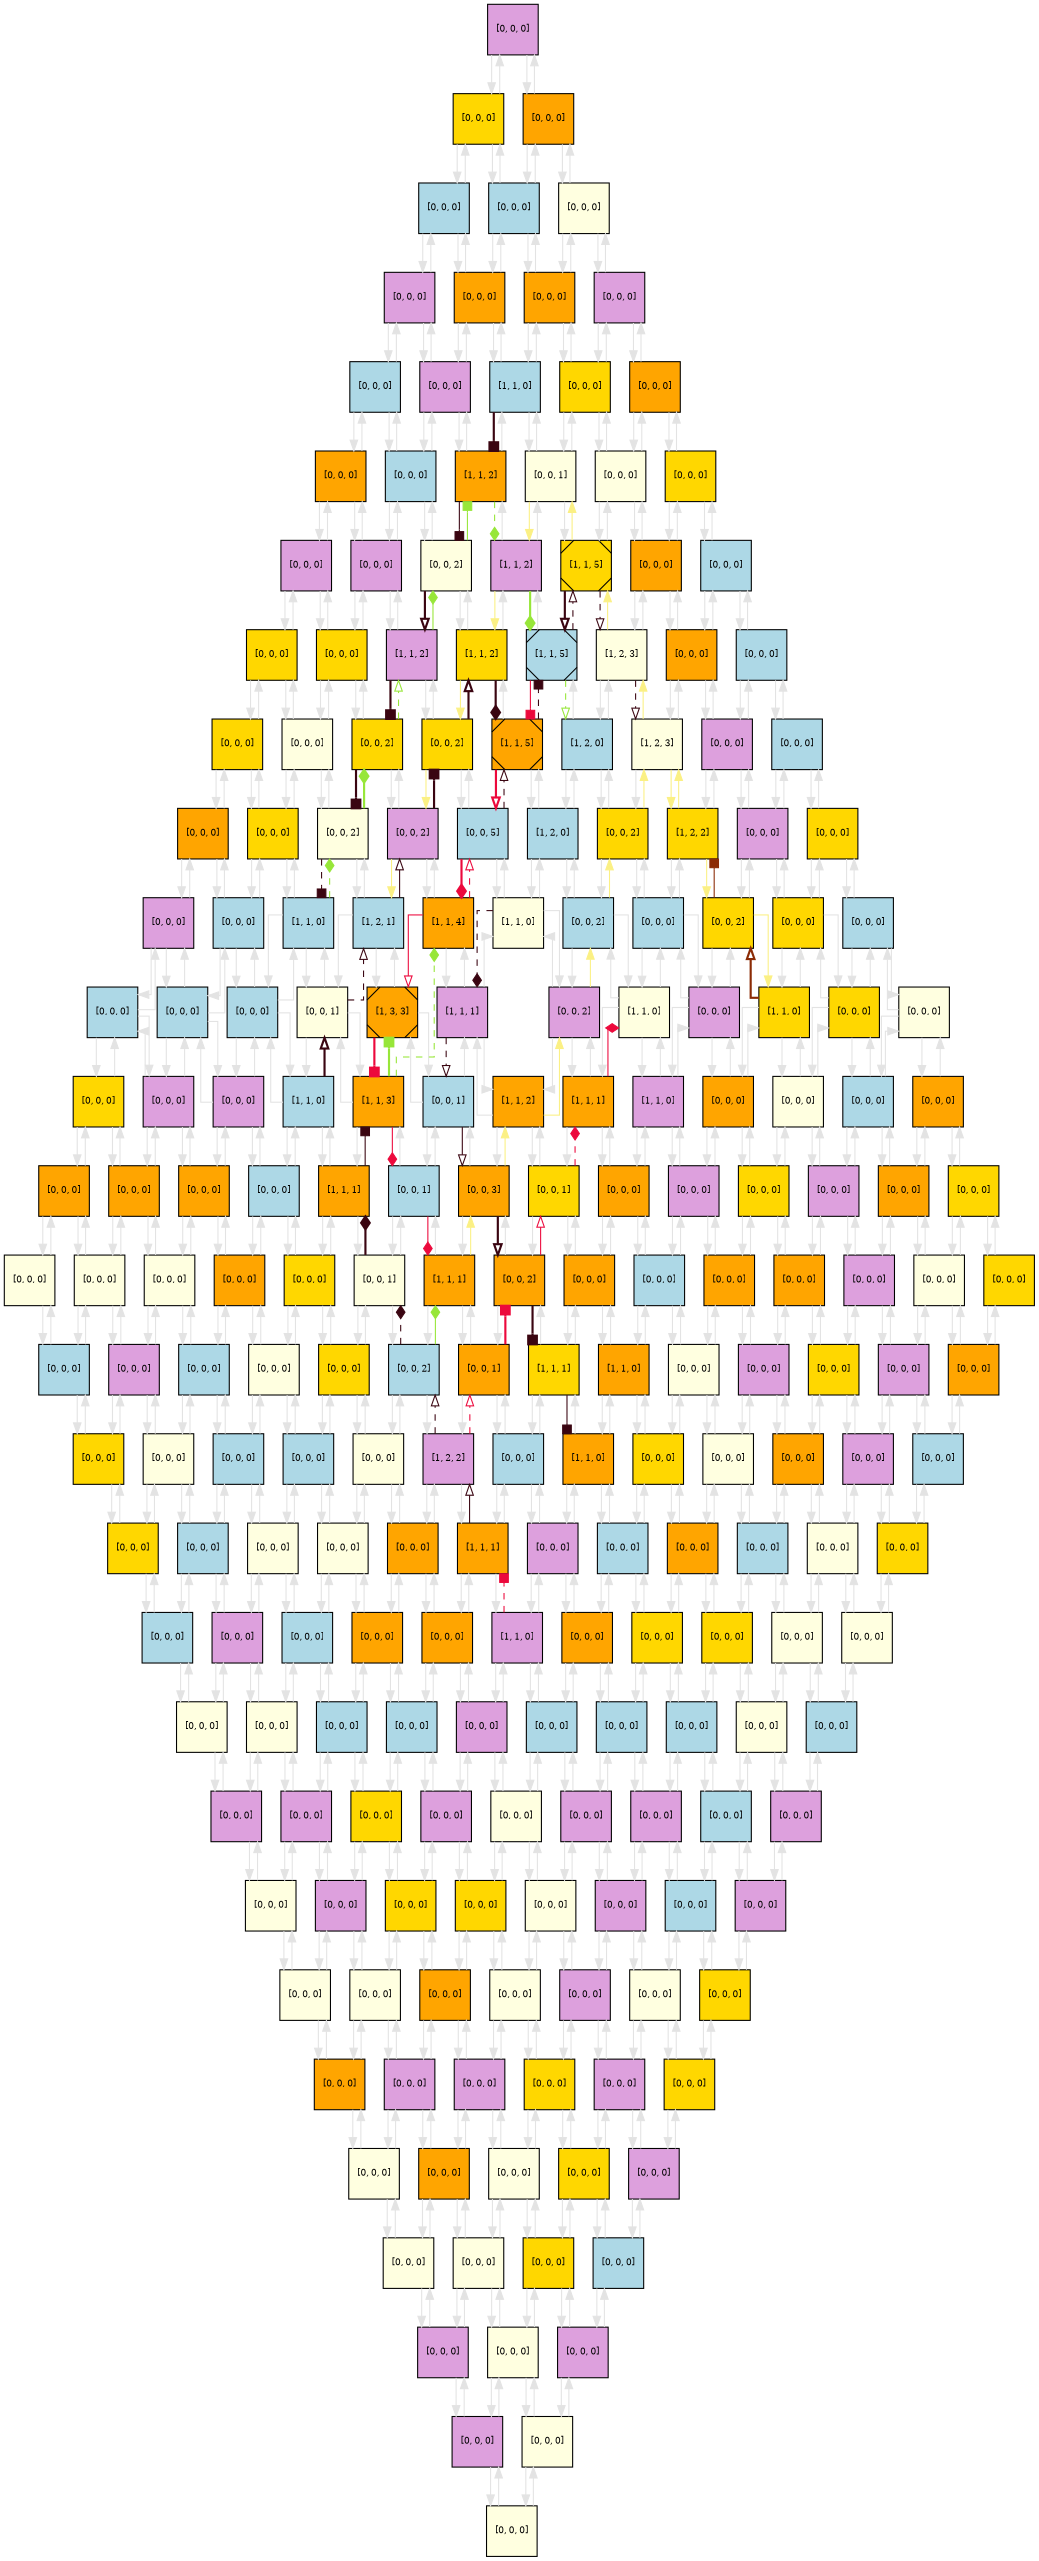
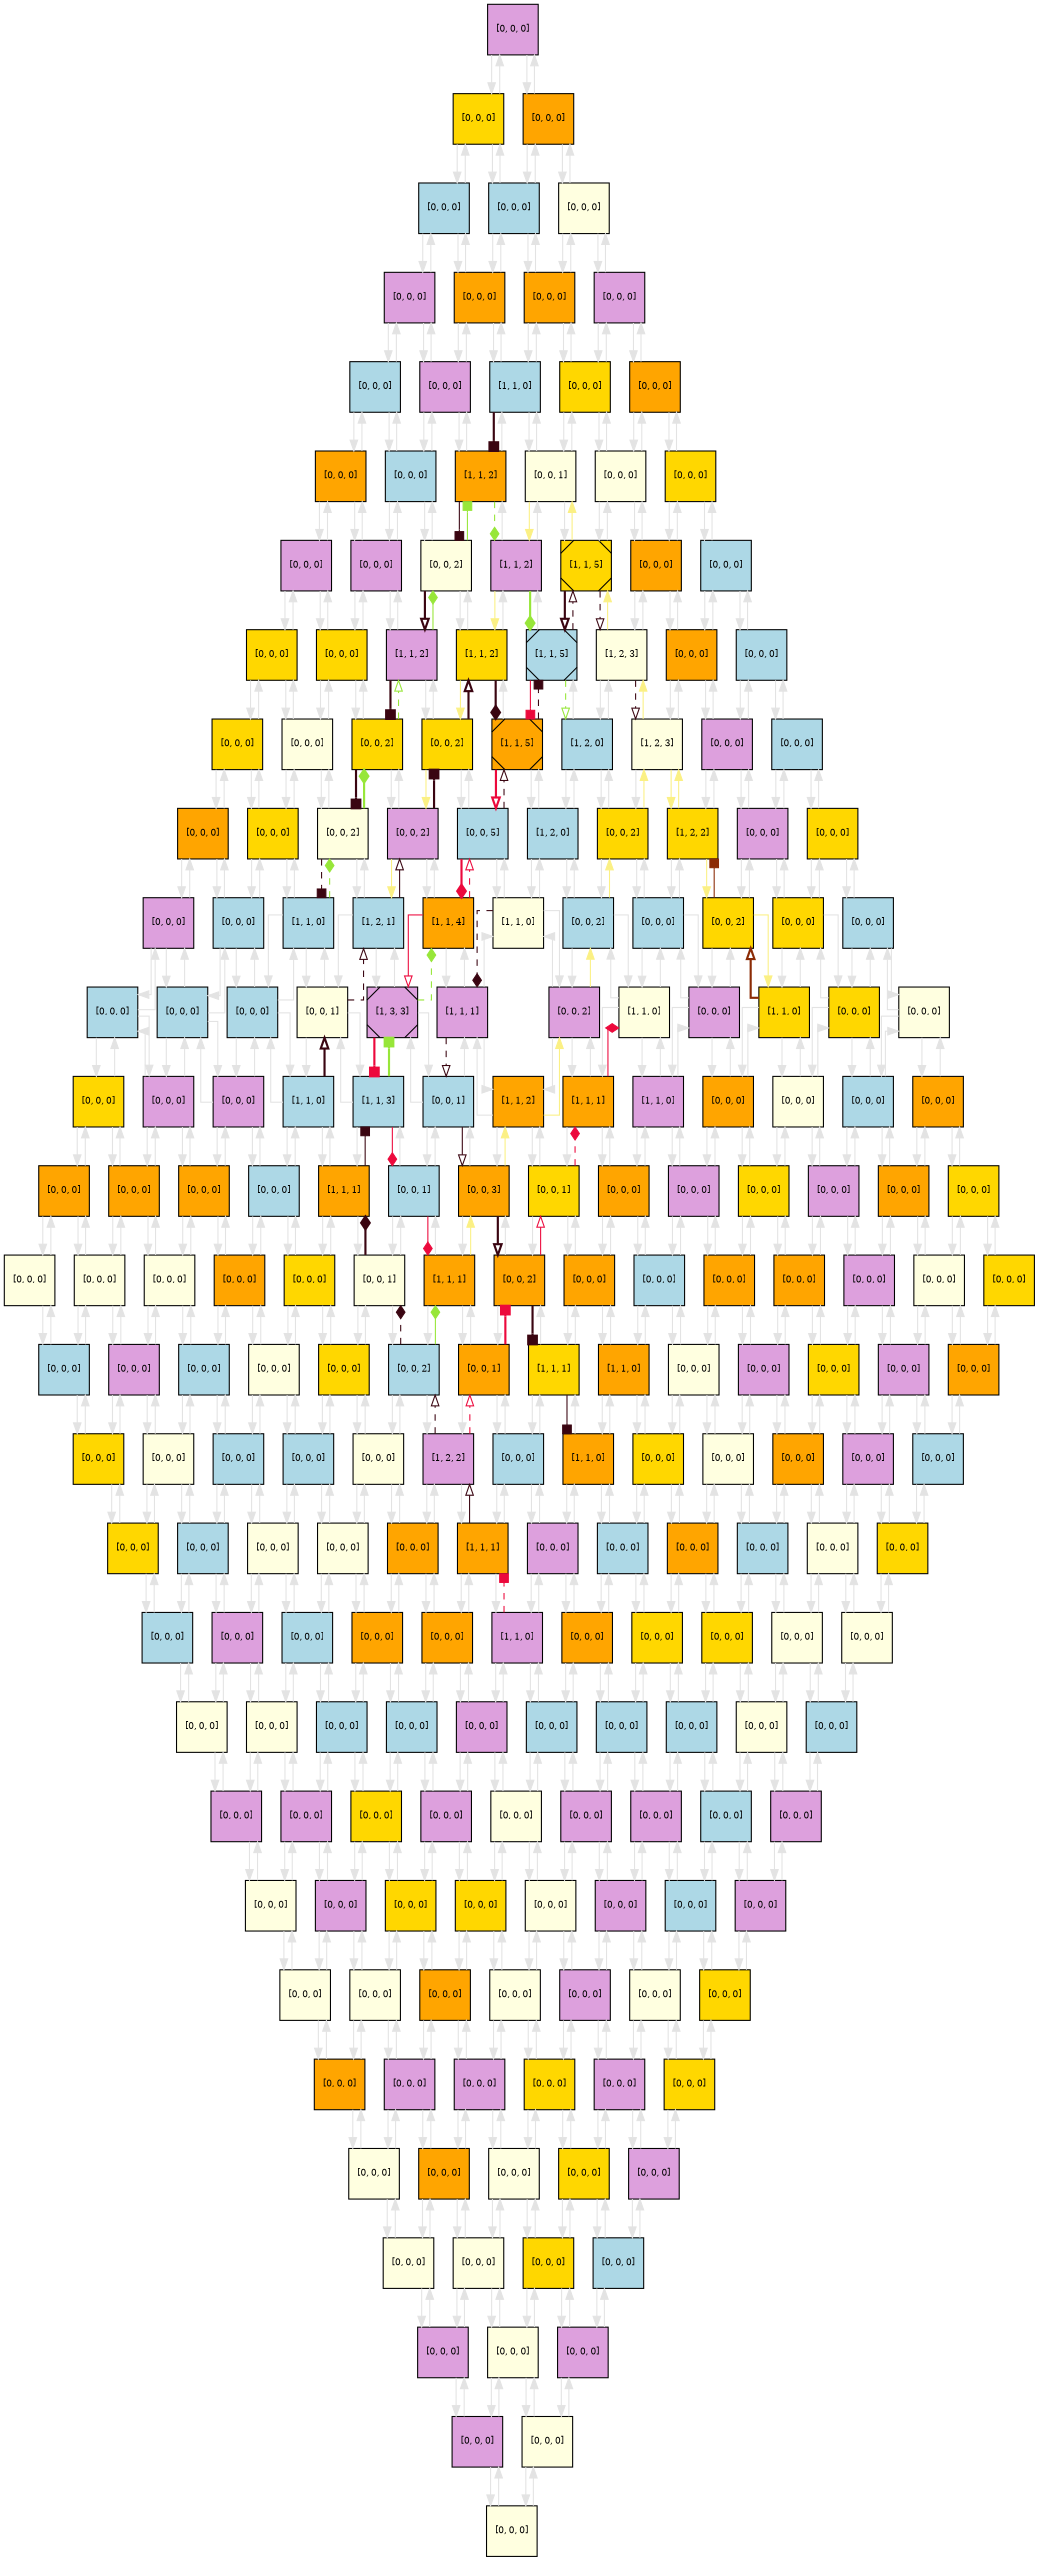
edge "[1, 1, 3]" -> "[1, 1, 4]": now "[1, 3, 3]" -> "[1, 1, 4]"
node "[1, 3, 3]": fillcolor orange -> plum
node "[1, 1, 3]": fillcolor orange -> lightblue
